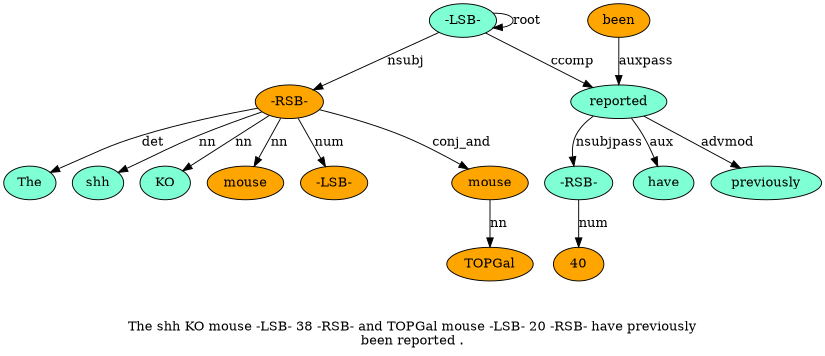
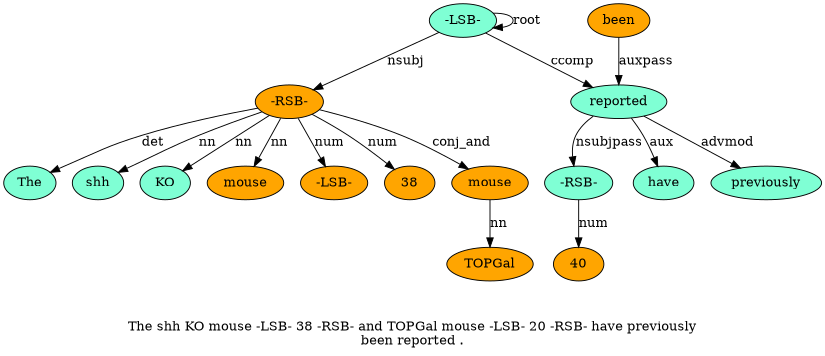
node "38": added
